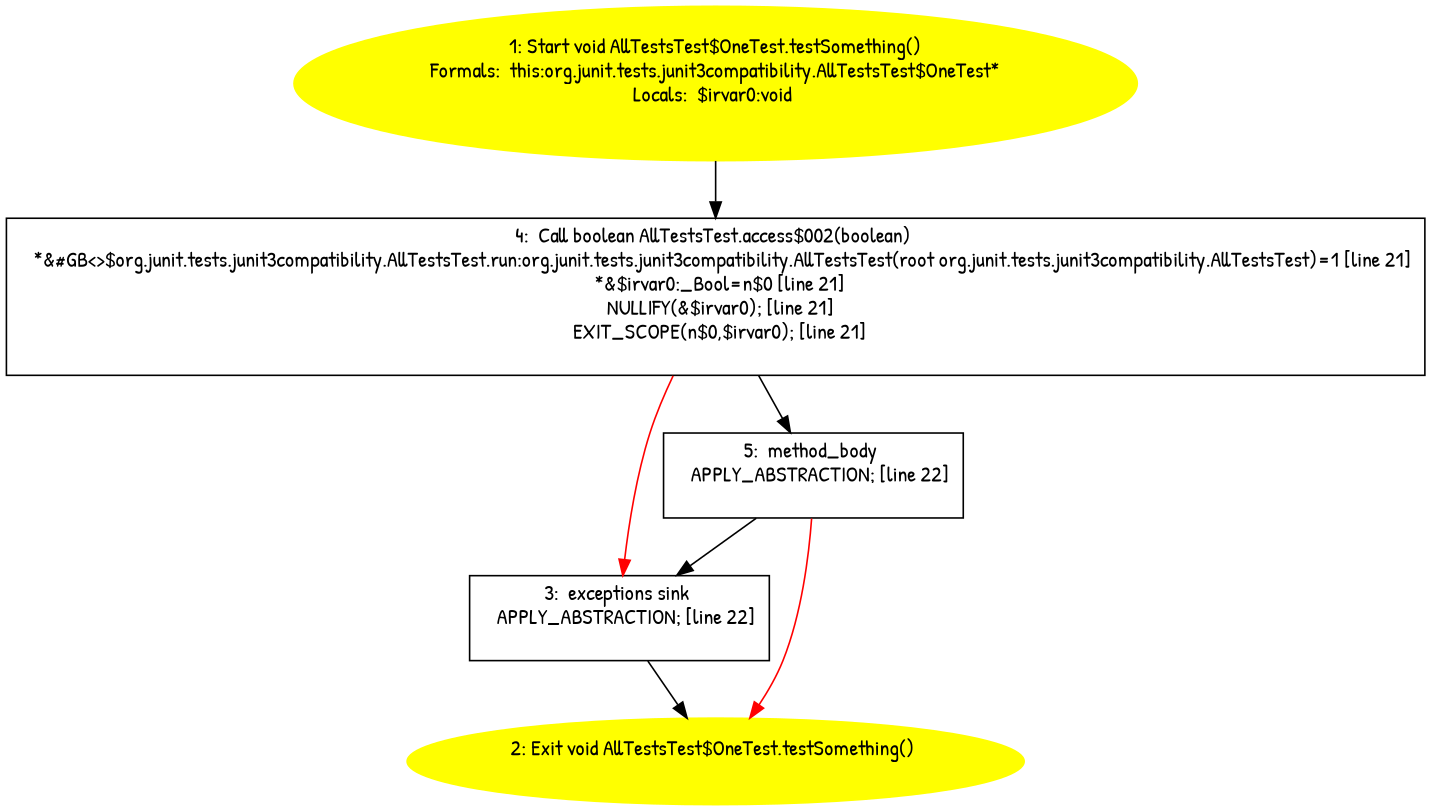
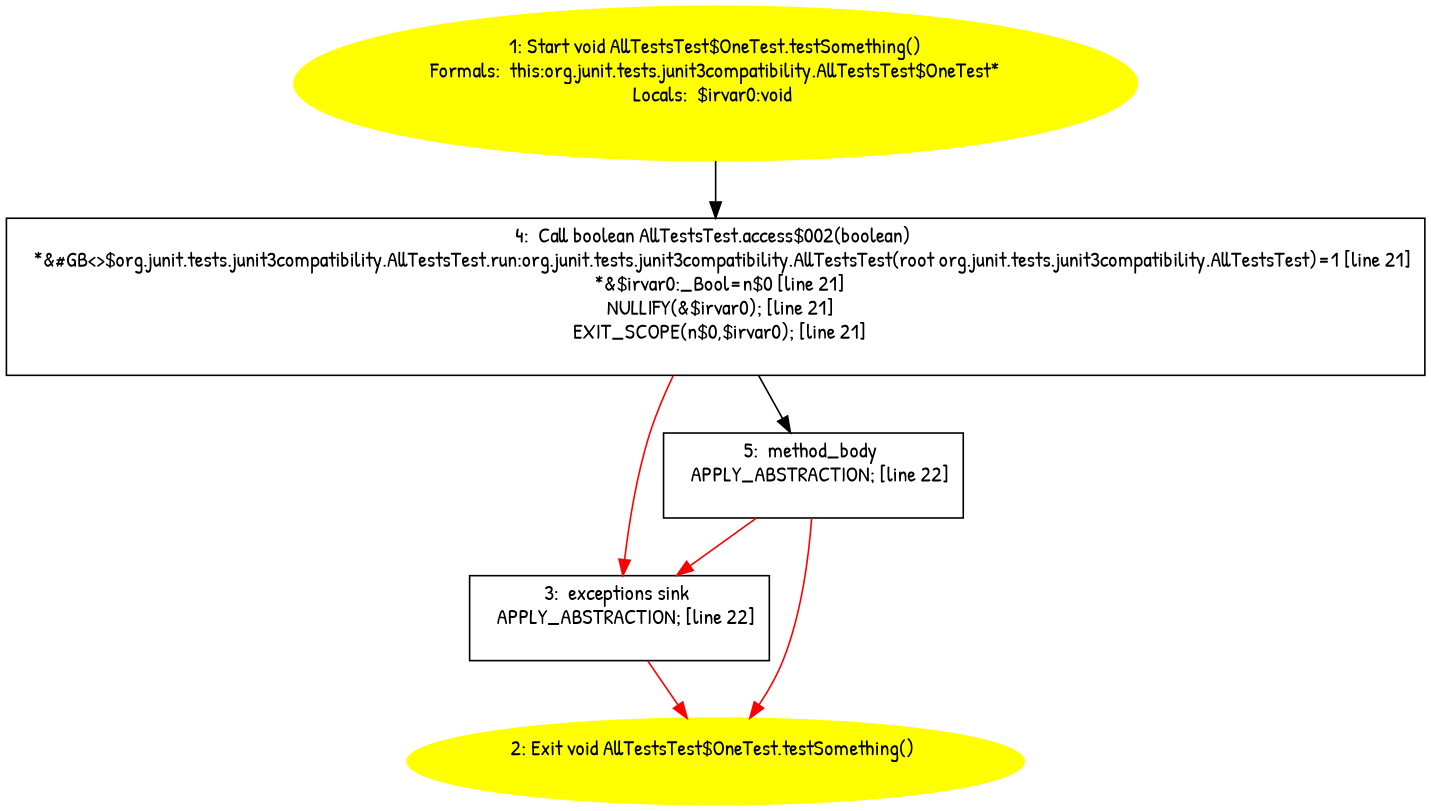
edge "5:  method_body APPLY_ABSTRACTION; [line 22]" -> "3:  exceptions sink APPLY_ABSTRACTION; [line 22]": color black -> red
edge "3:  exceptions sink APPLY_ABSTRACTION; [line 22]" -> "2: Exit void AllTestsTest$OneTest.testSomething()": color black -> red
